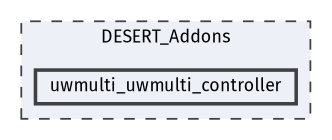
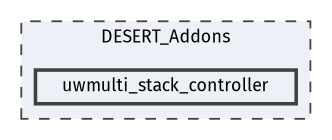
node "uwmulti_uwmulti_controller": label "uwmulti_uwmulti_controller" -> "uwmulti_stack_controller"
